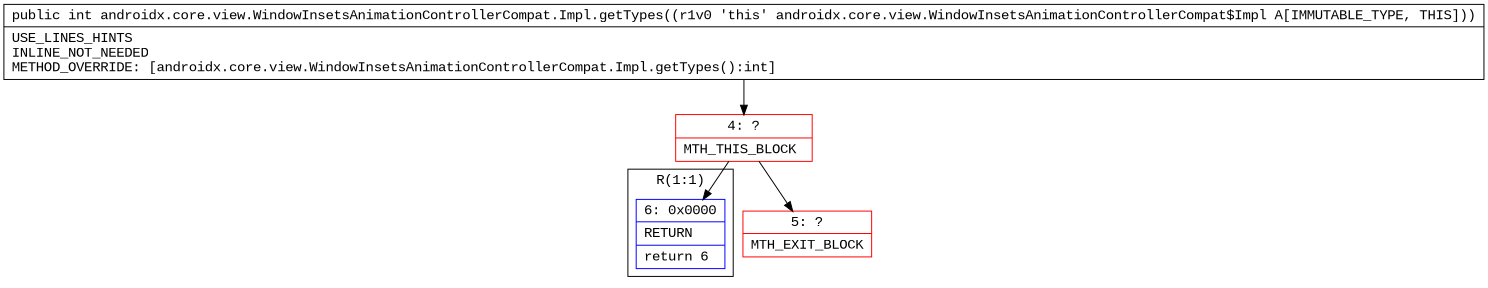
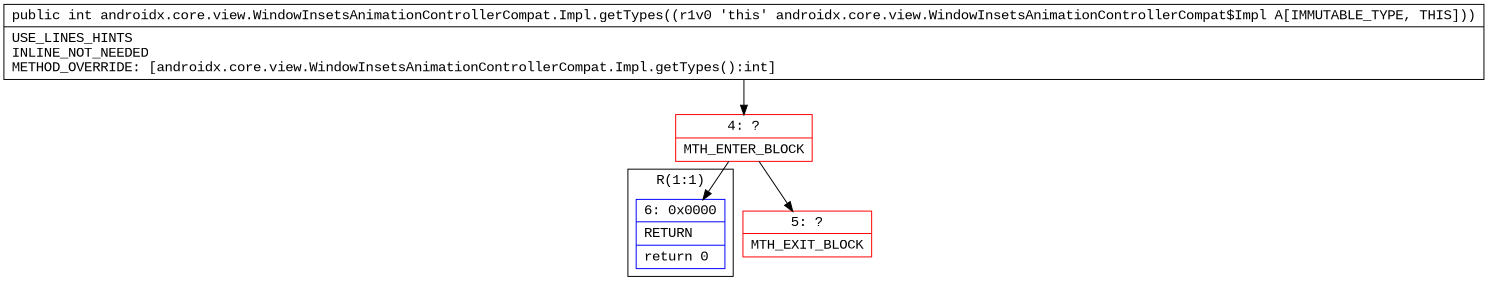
node "4: ?": text "MTH_THIS_BLOCK" -> "MTH_ENTER_BLOCK"
node "6: 0x0000": text "return 6" -> "return 0"
